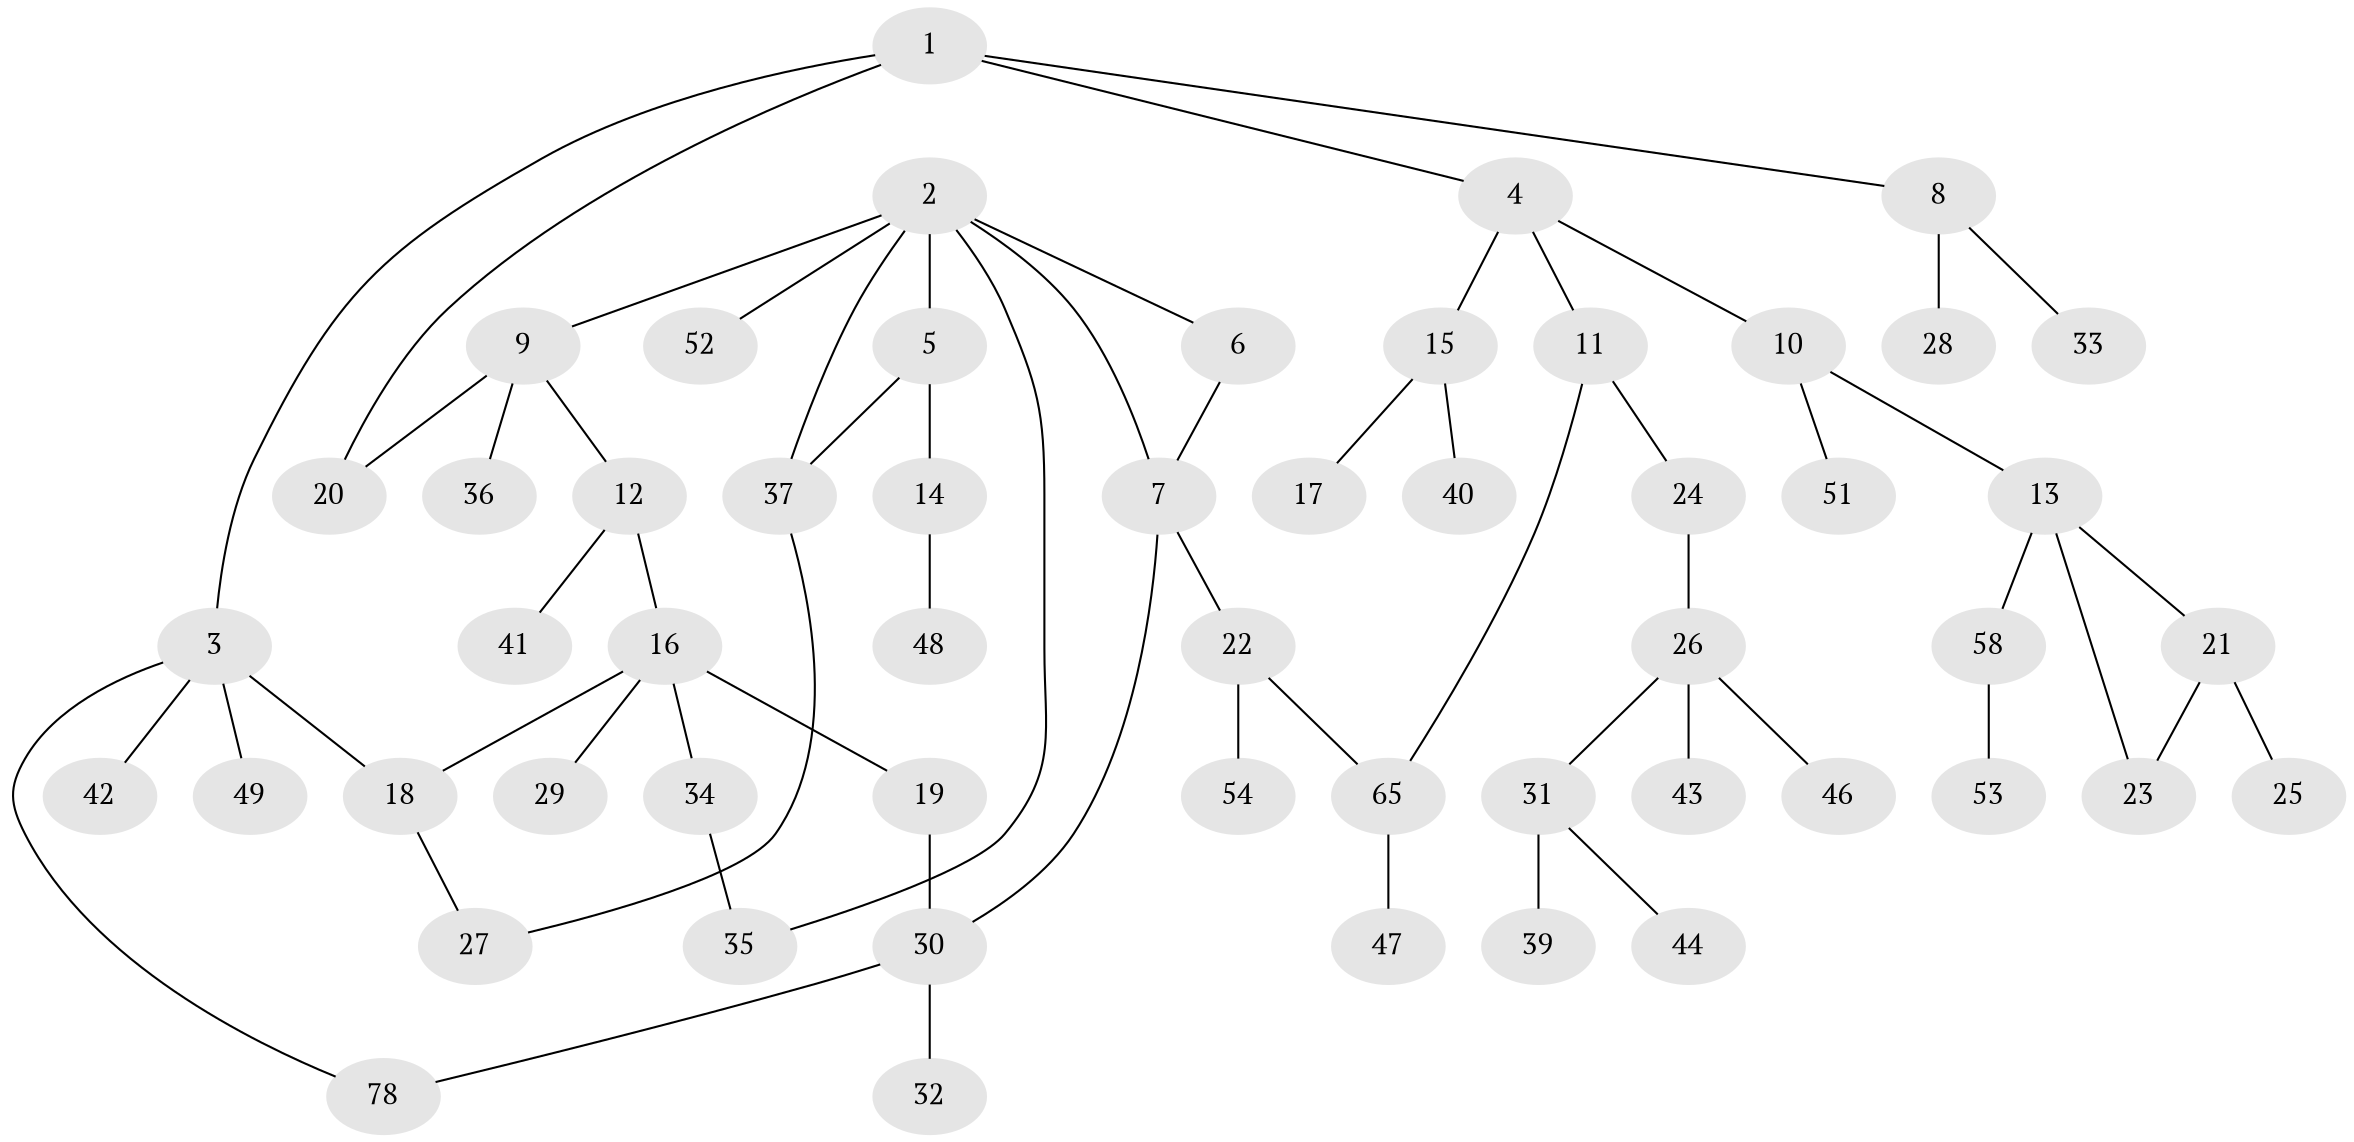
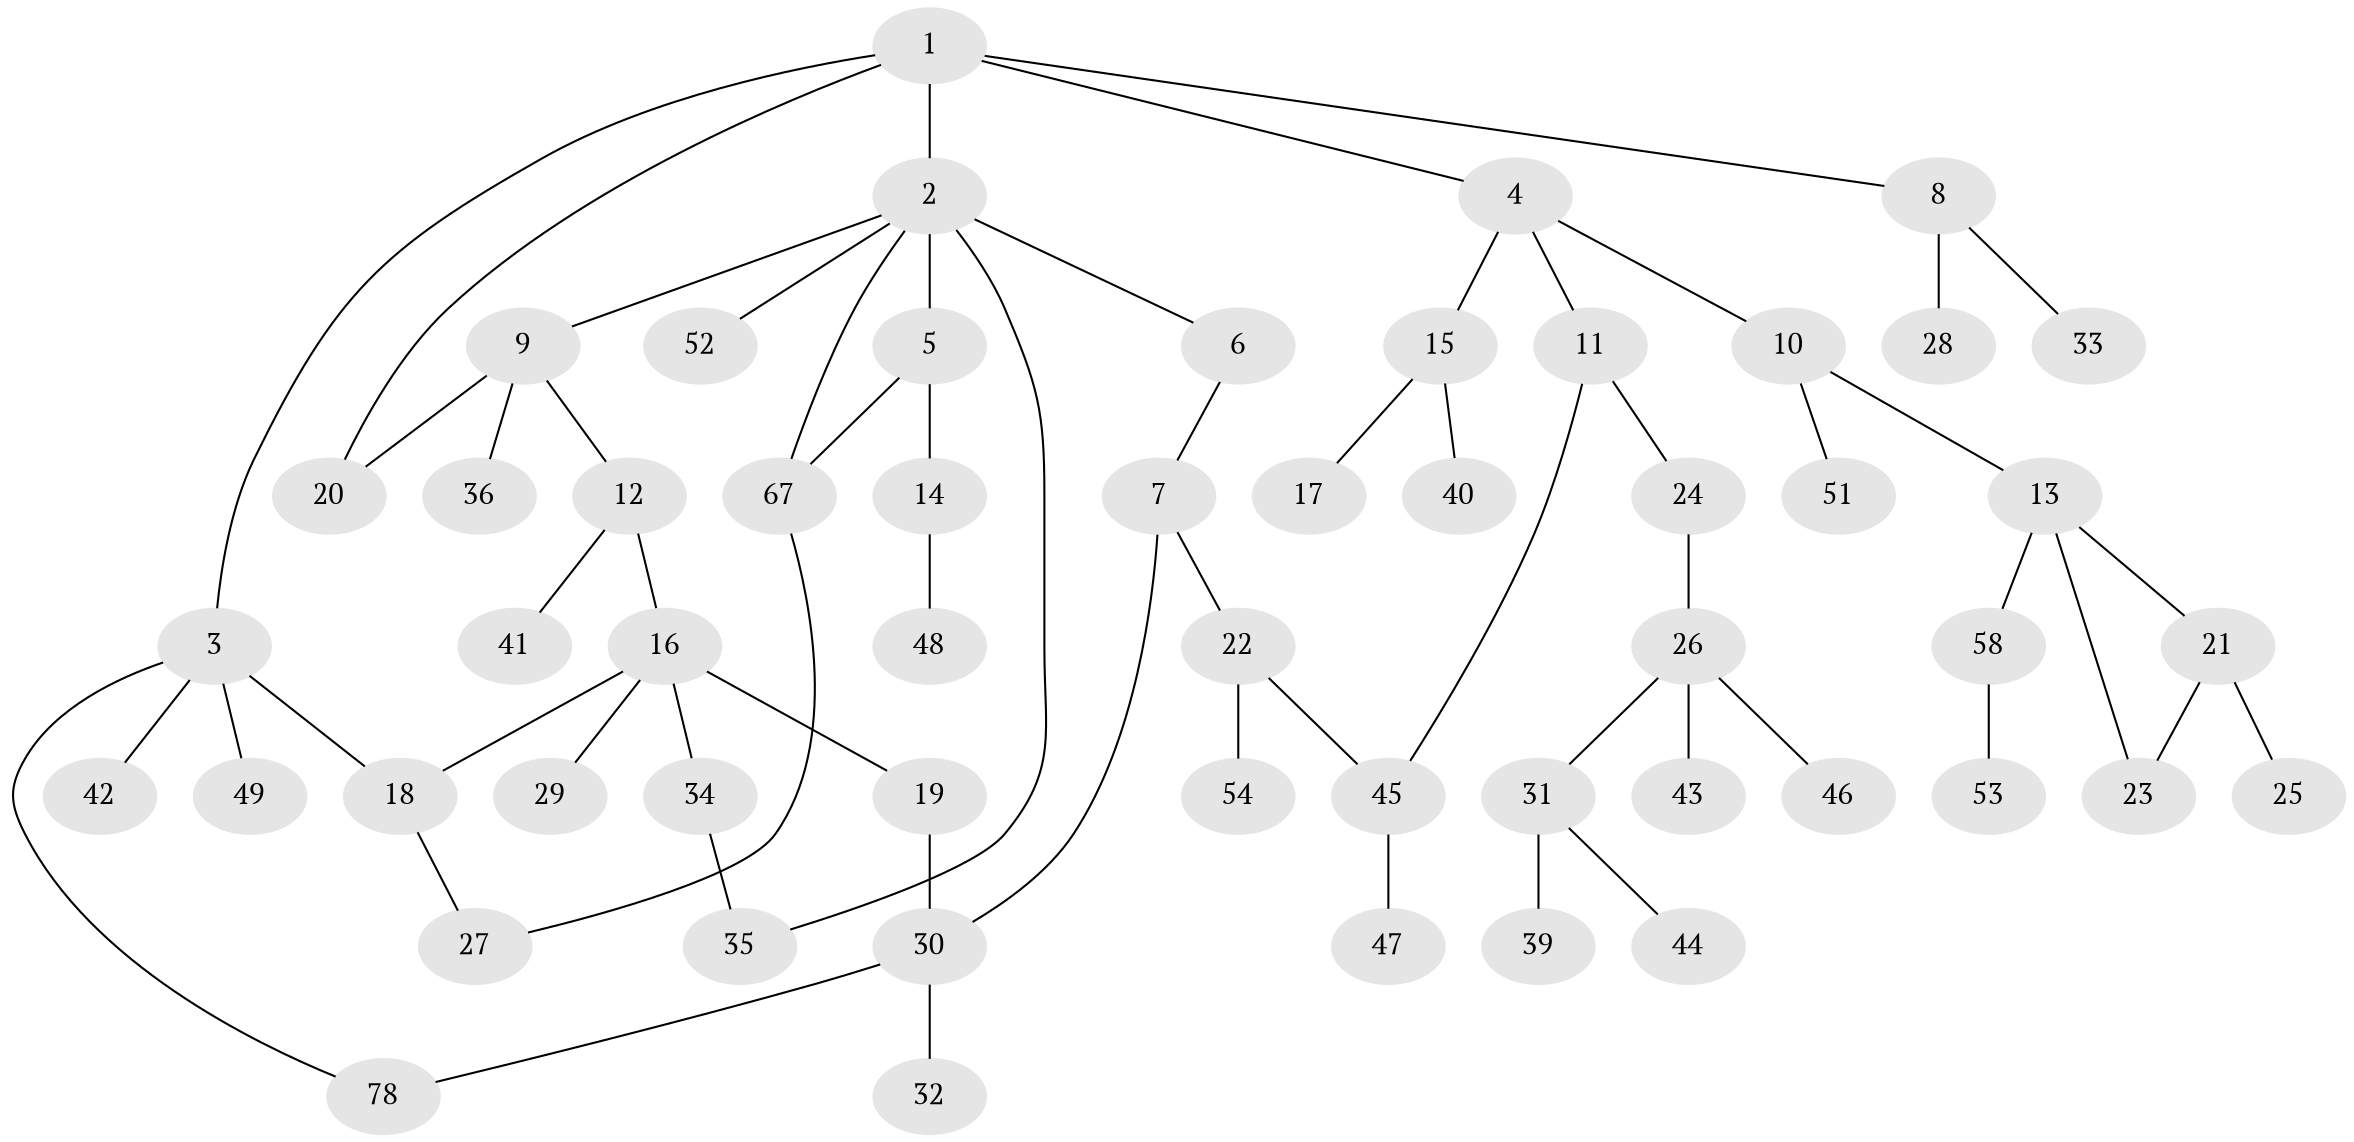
edge "2" -- "7": now "2" -- "1"
node "37": label "37" -> "67"
node "65": label "65" -> "45"
